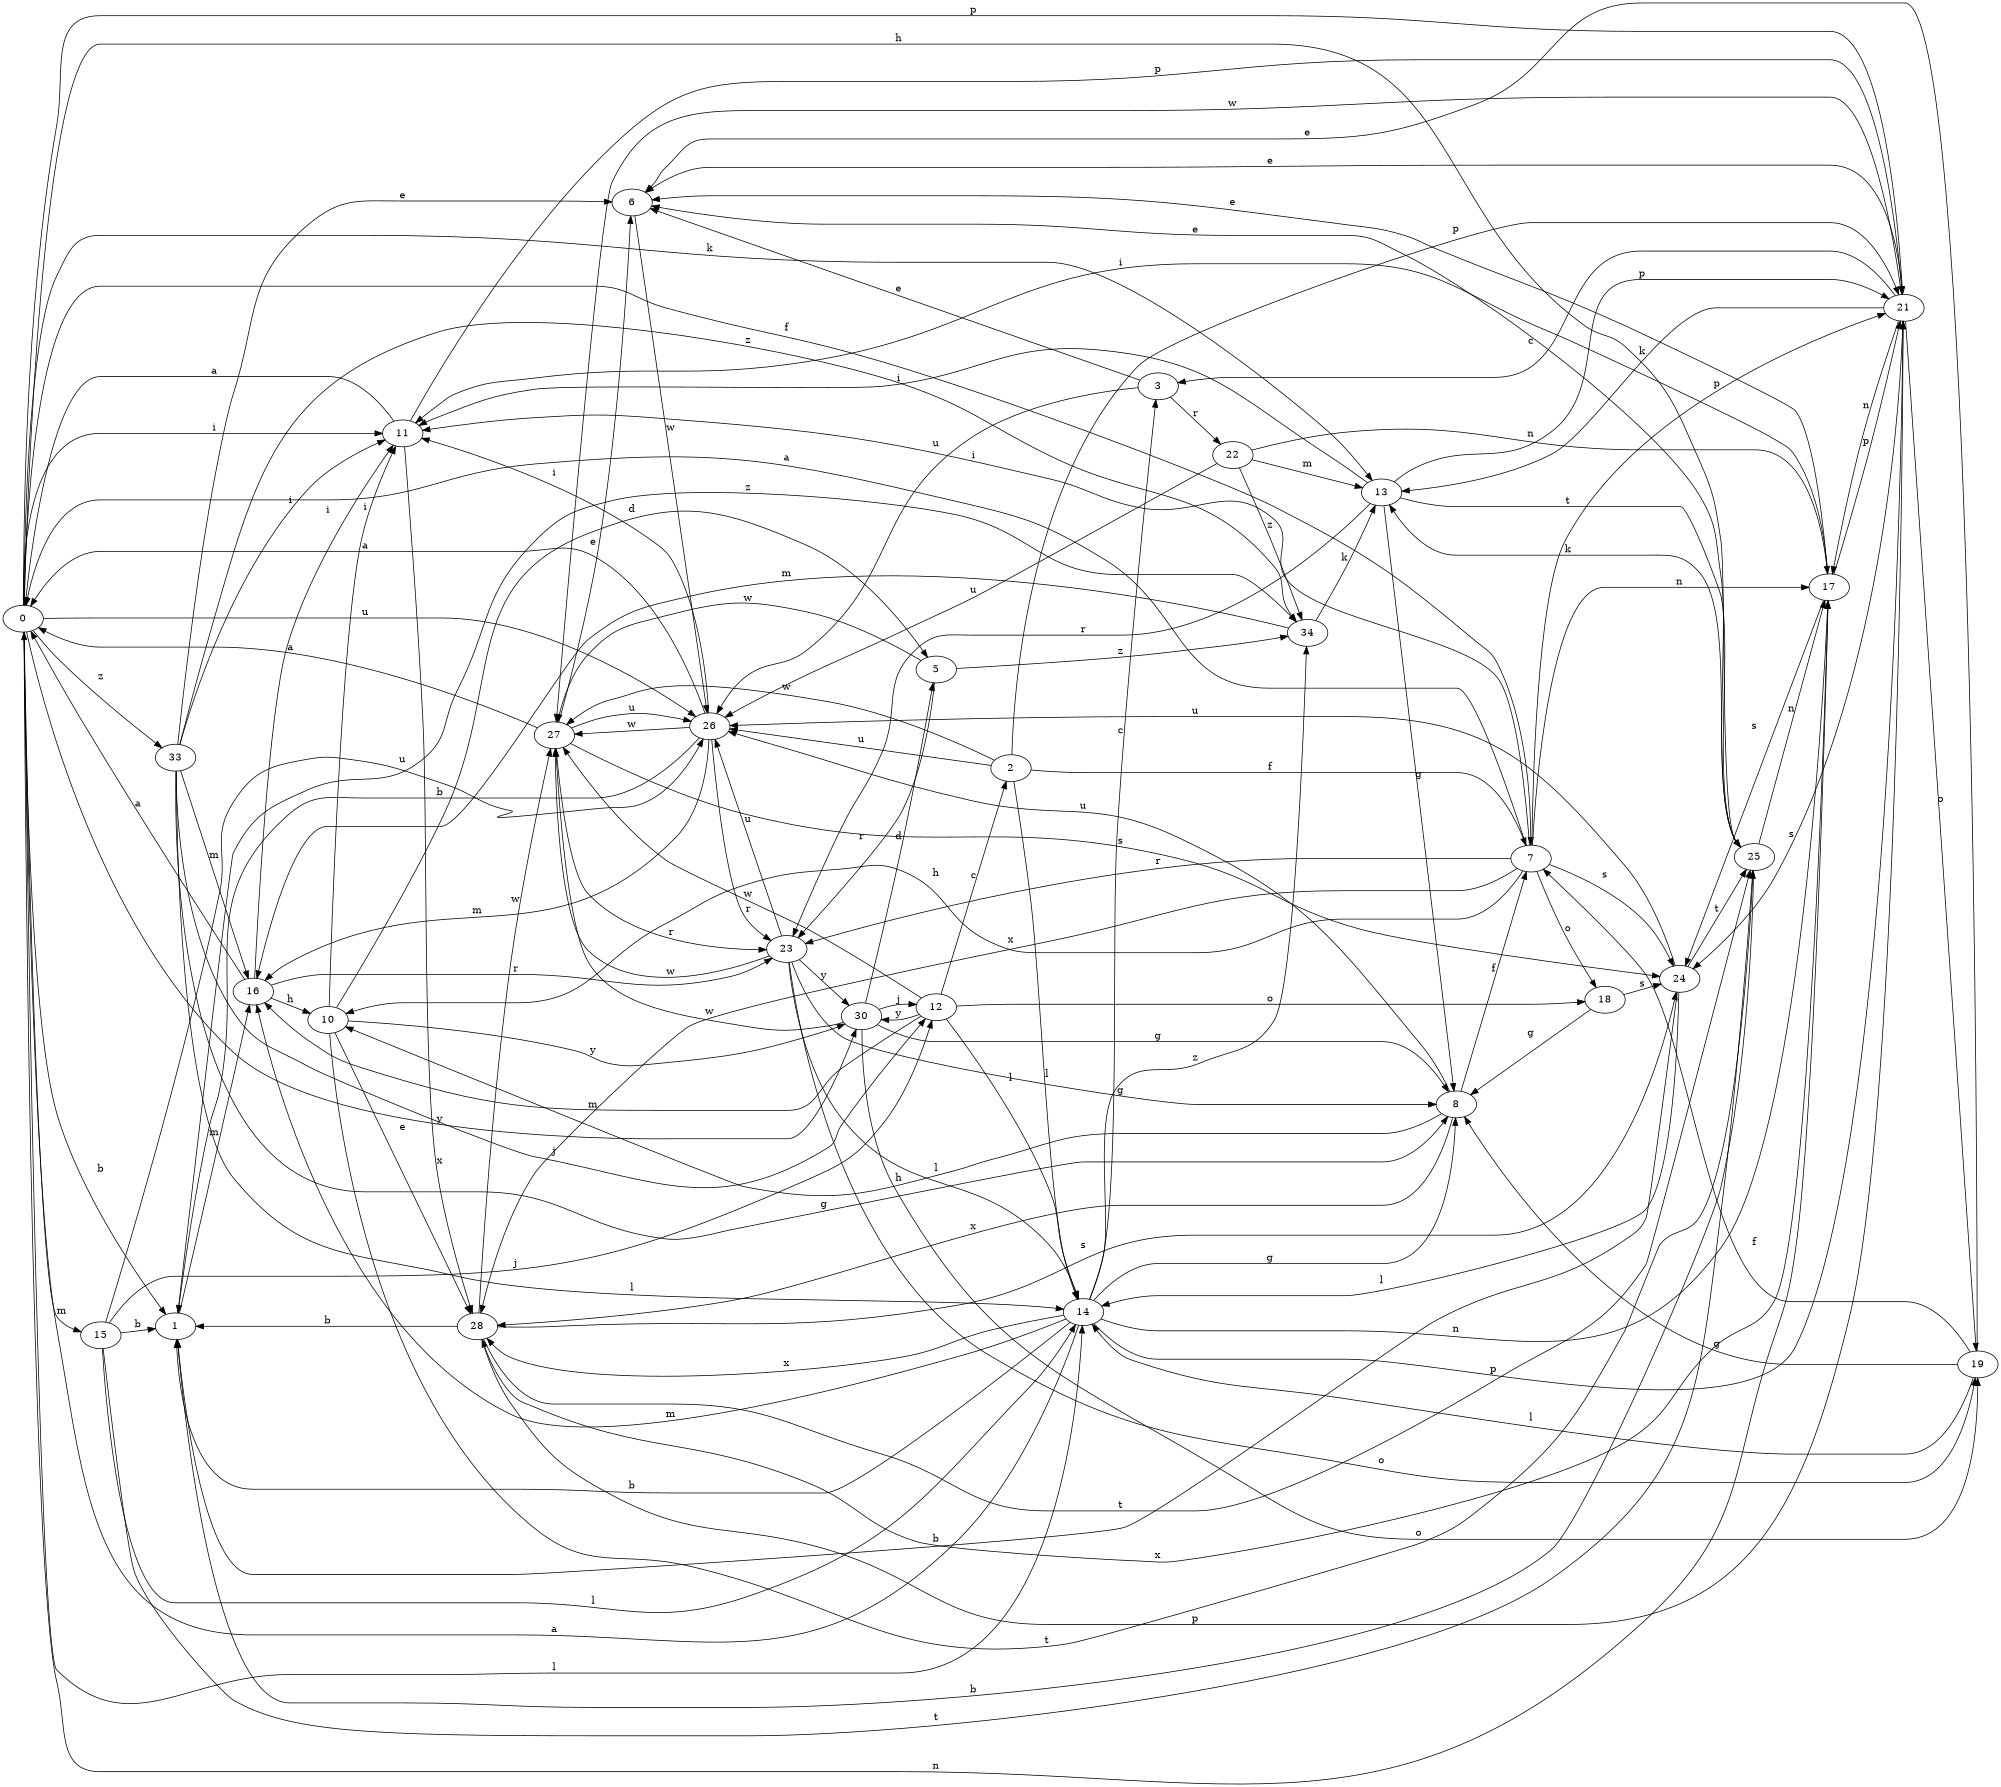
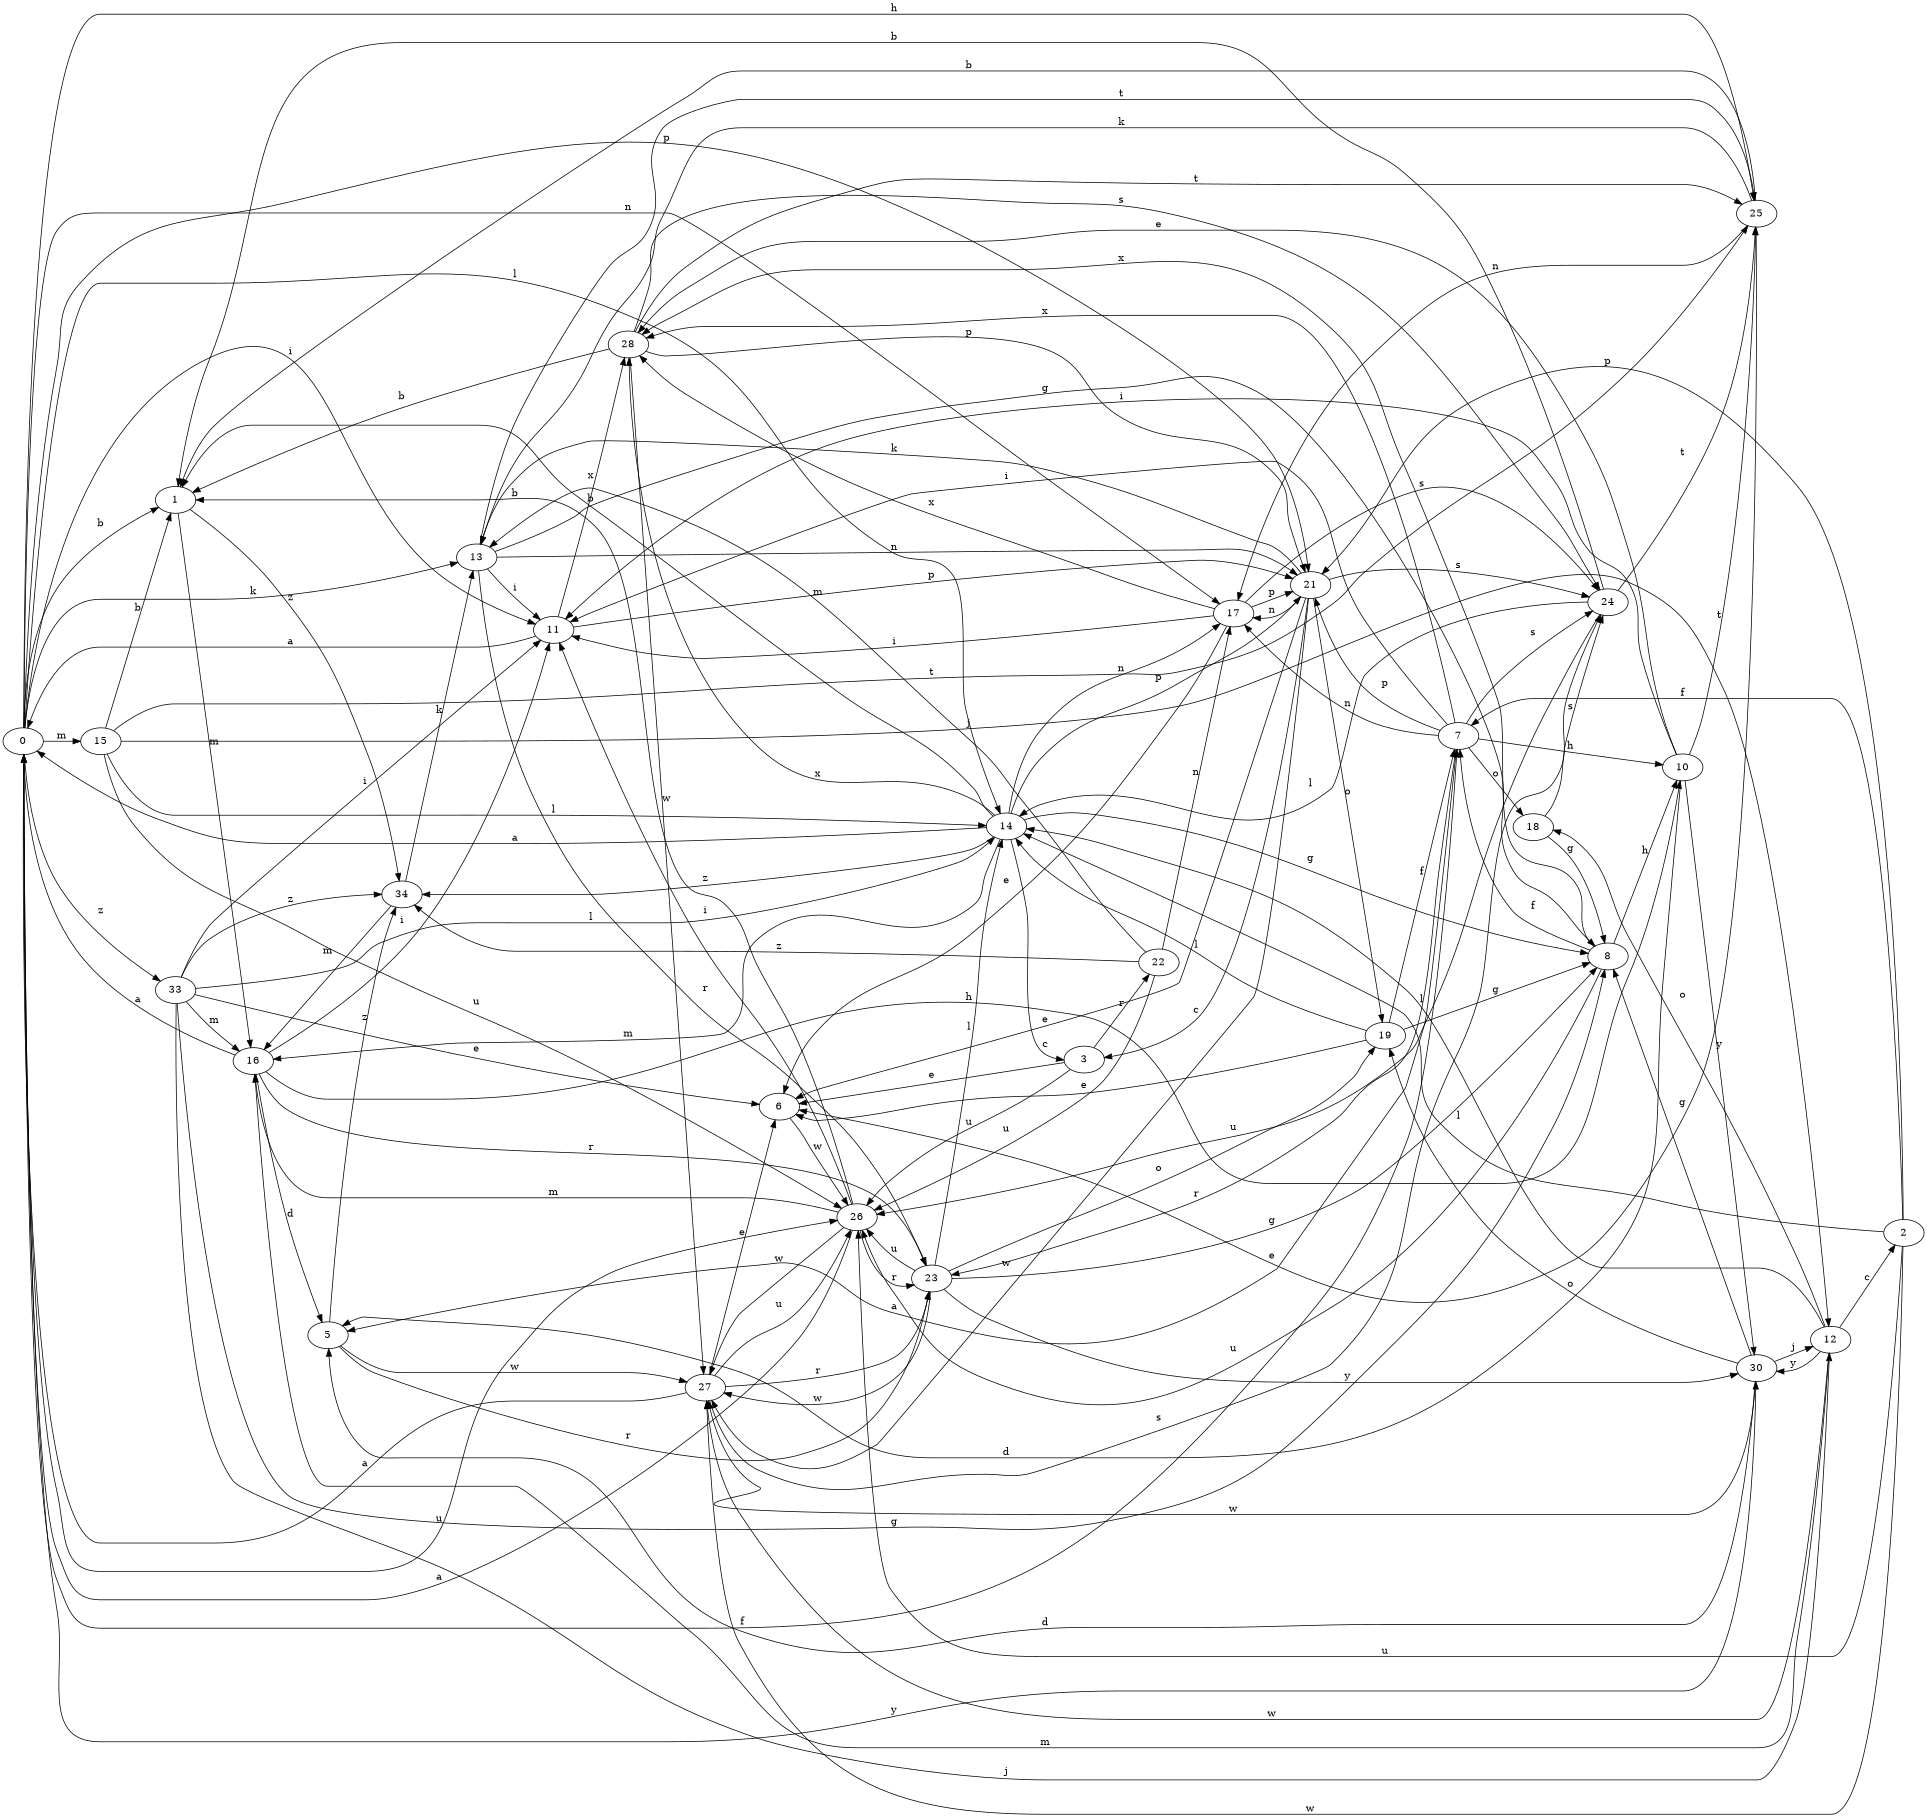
edge "13" -> "21": label "p" -> "n"
edge "7" -> "0": now "7" -> "5"
edge "16" -> "5": added, label "d"
